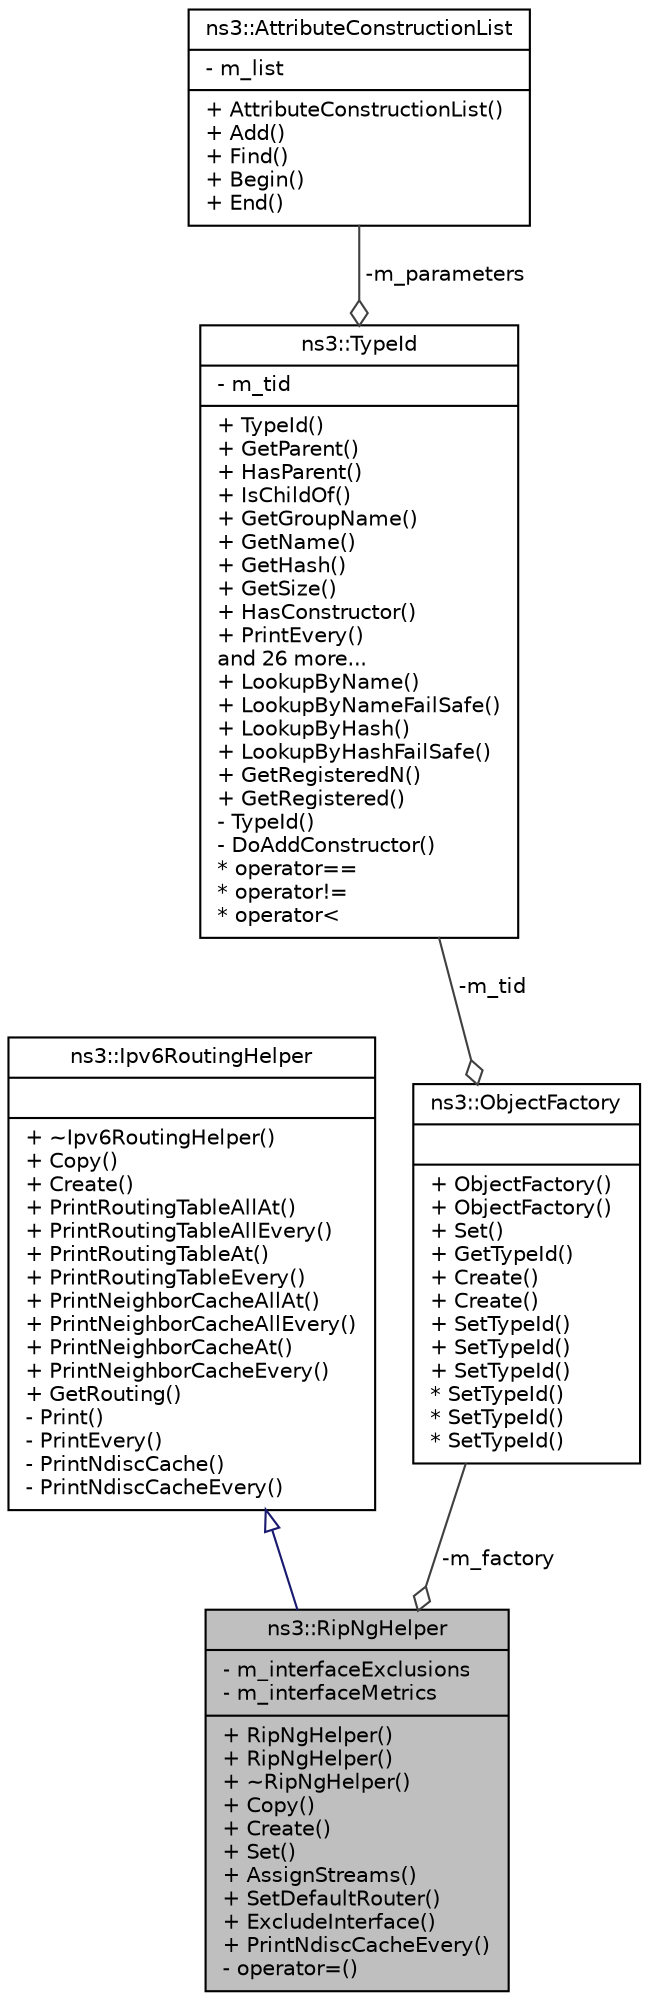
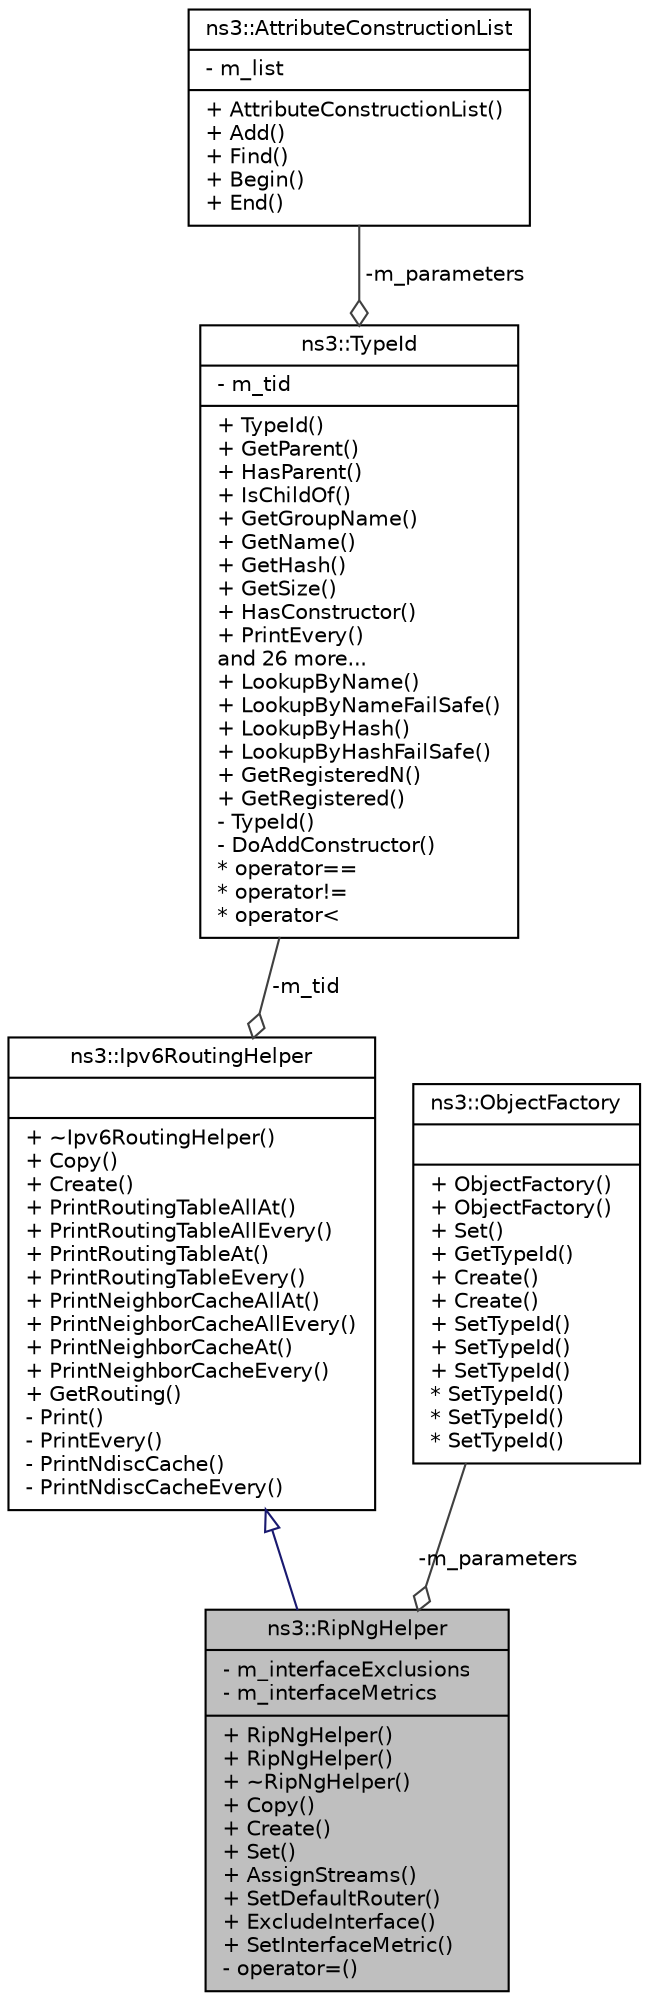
edge "ns3::TypeId" -> "ns3::ObjectFactory": now "ns3::TypeId" -> "ns3::Ipv6RoutingHelper"
edge "ns3::ObjectFactory" -> "ns3::RipNgHelper": label " -m_factory" -> " -m_parameters"
node "ns3::RipNgHelper": text "+ PrintNdiscCacheEvery()" -> "+ SetInterfaceMetric()"
